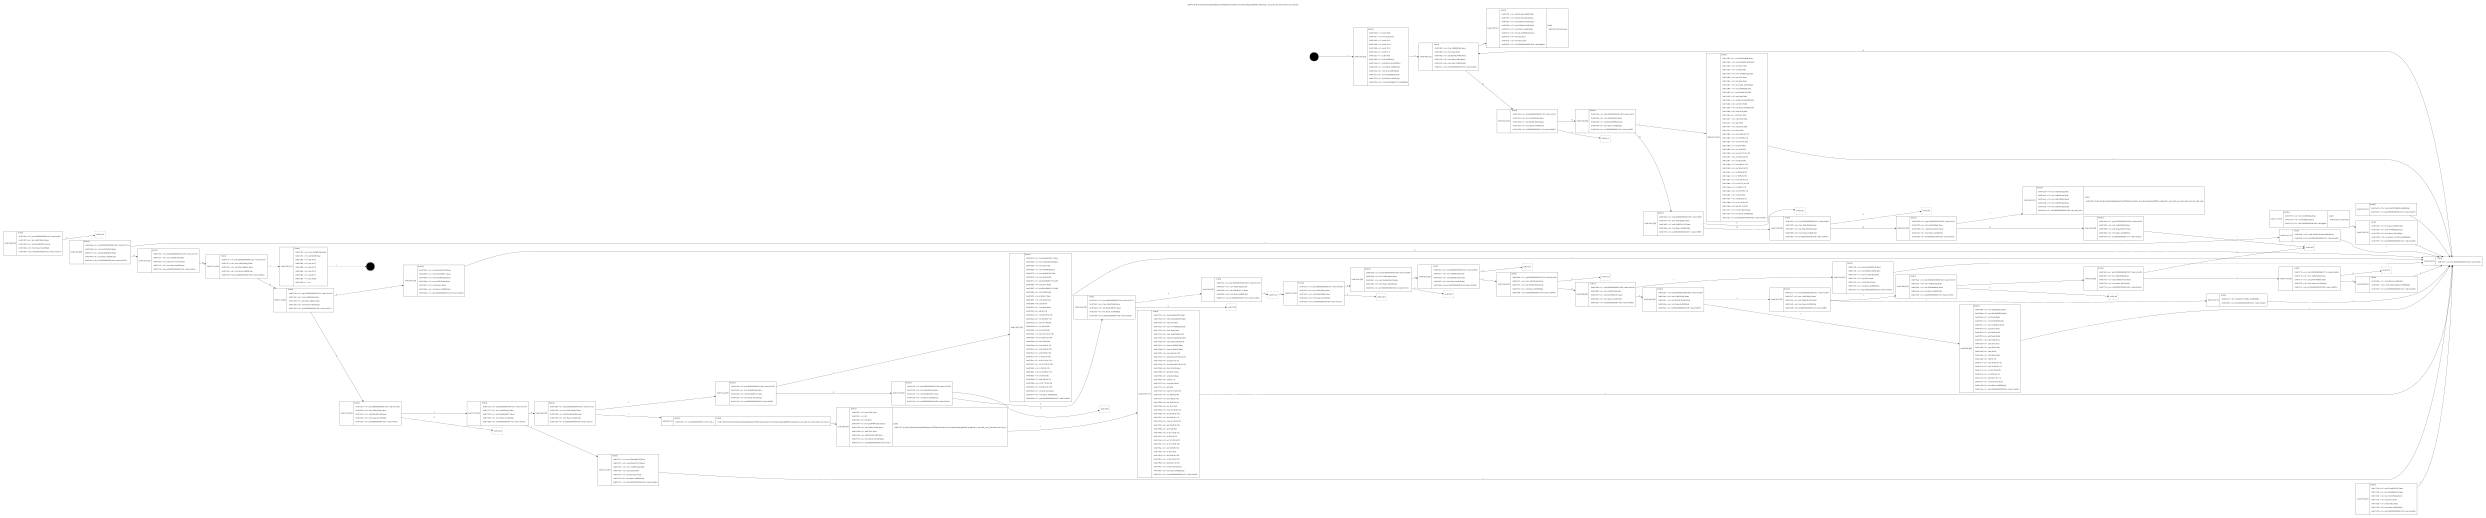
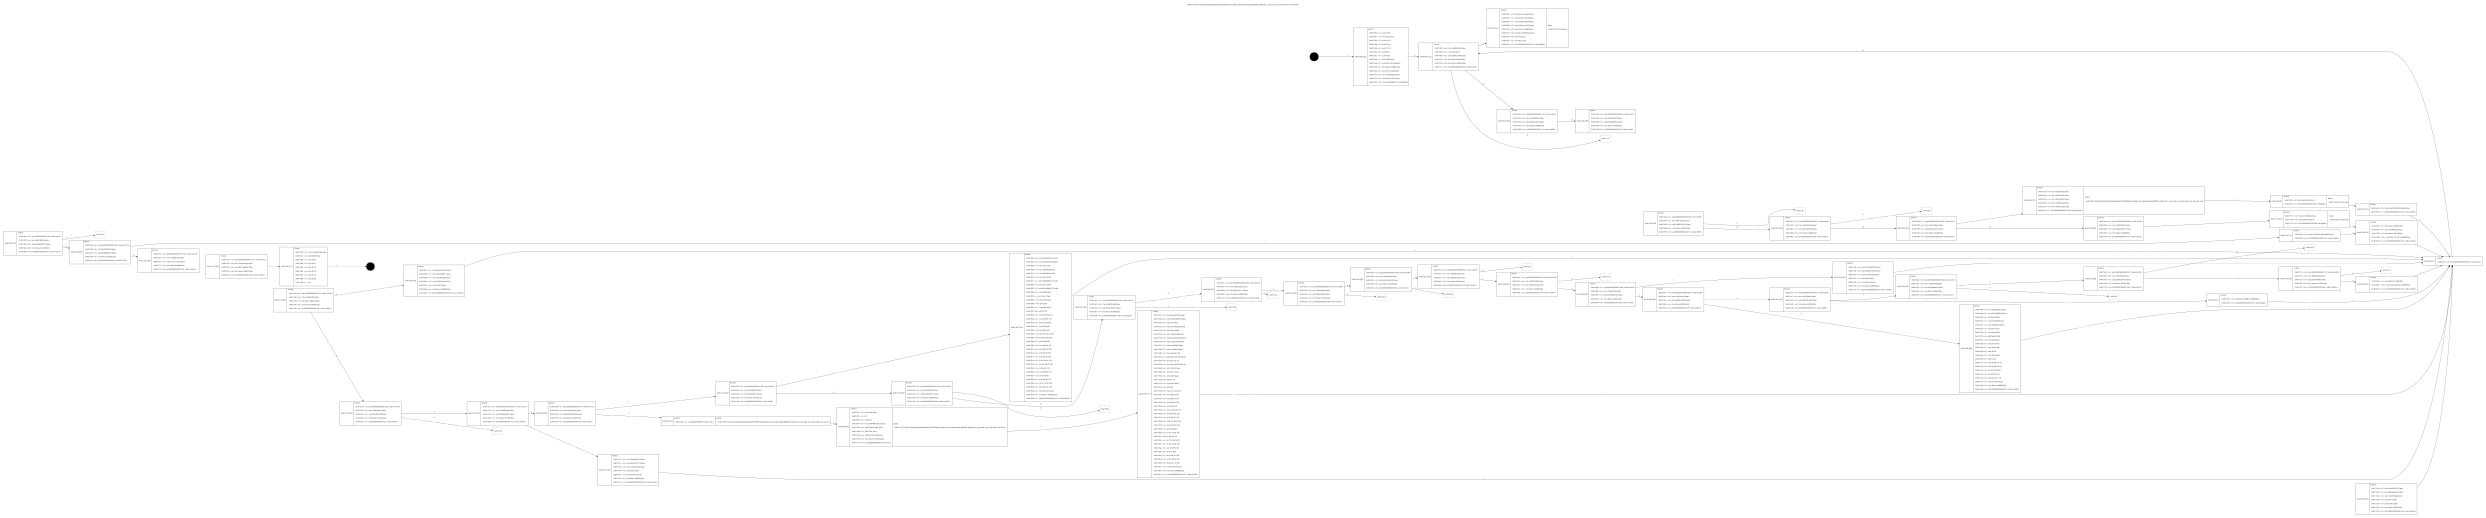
edge "0x401422 [28]" -> "0x401c10": now "0x401402 [32]" -> "0x401c10"
node "0x401a2f [160]": removed
edge "0x40143e [28]" -> "0x40145a [28]": removed, label "14"
node "0x401af4 [9]": added
edge "0x4014ae [28]" -> "0x401e02": now "0x4014ae [28]" -> "0x401775 [13]"
edge "0x4014ca [28]" -> "0x4014e6 [28]": added, label "12"
edge "0x4019ca [15]" -> "0x401e55 [5]": now "0x4019ca [15]" -> "0x401782 [24]"
edge "0x401502 [28]" -> "0x40151e [28]": removed, label "10"
edge "0x40151e [28]" -> "0x40153a [28]": removed, label "9"
edge "0x40175a" -> "0x40161a [28]": now "0x4015fe [28]" -> "0x40161a [28]"
